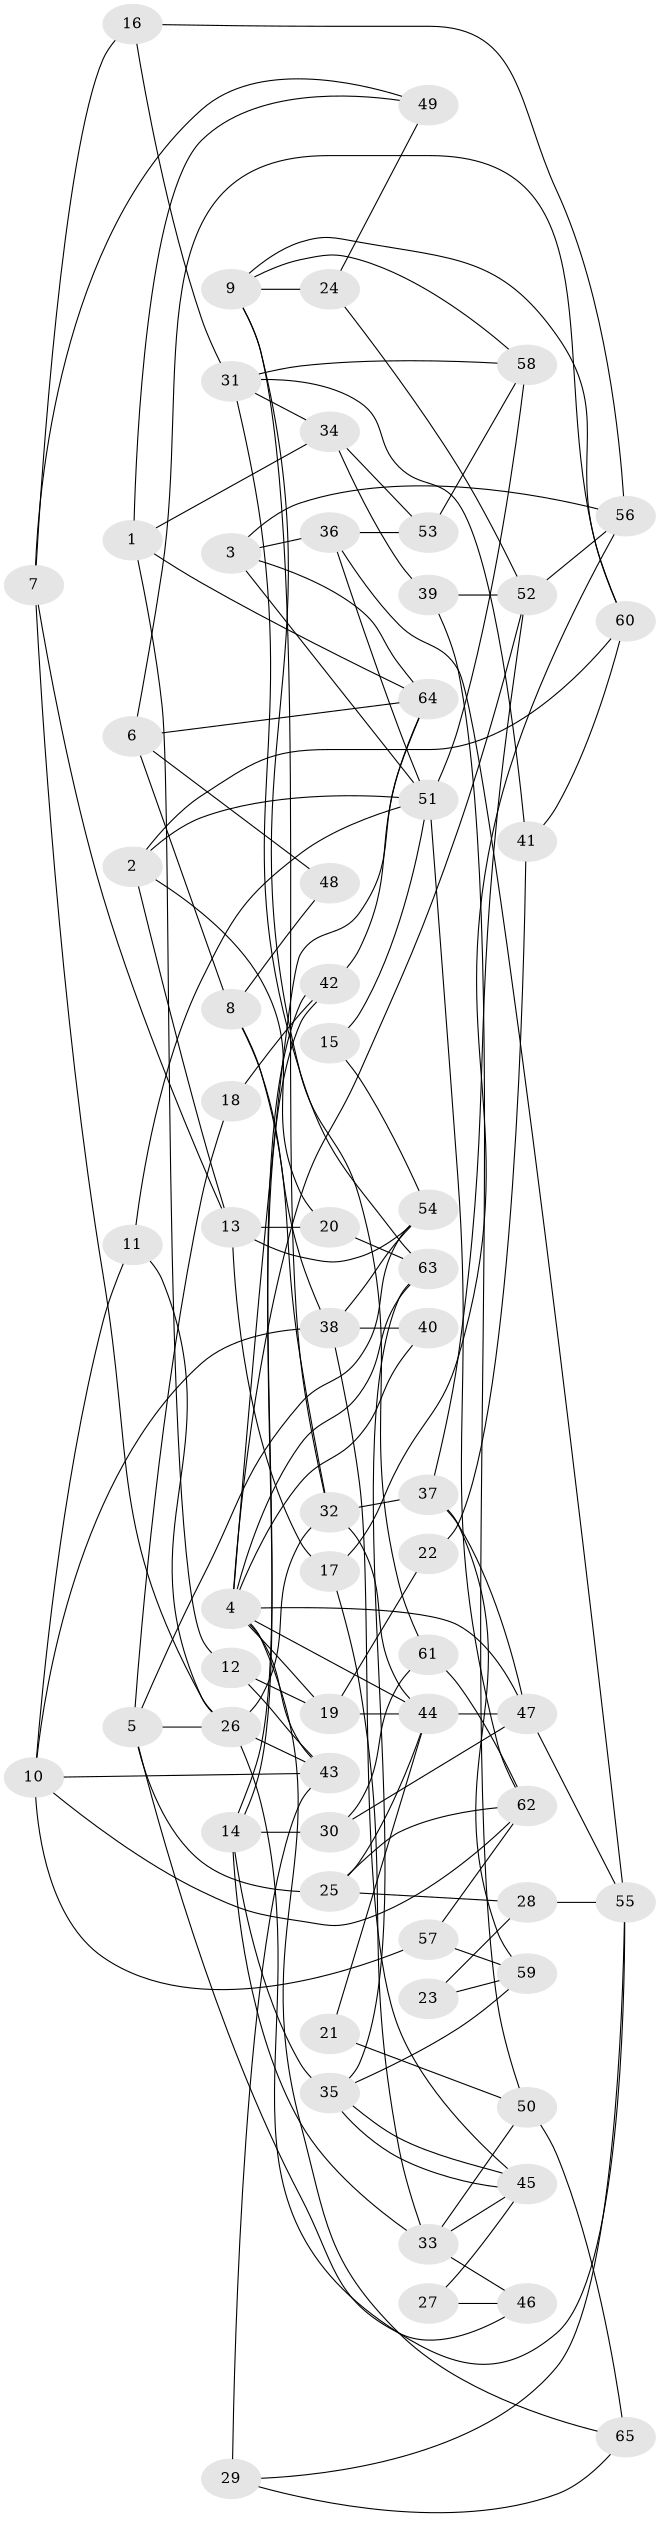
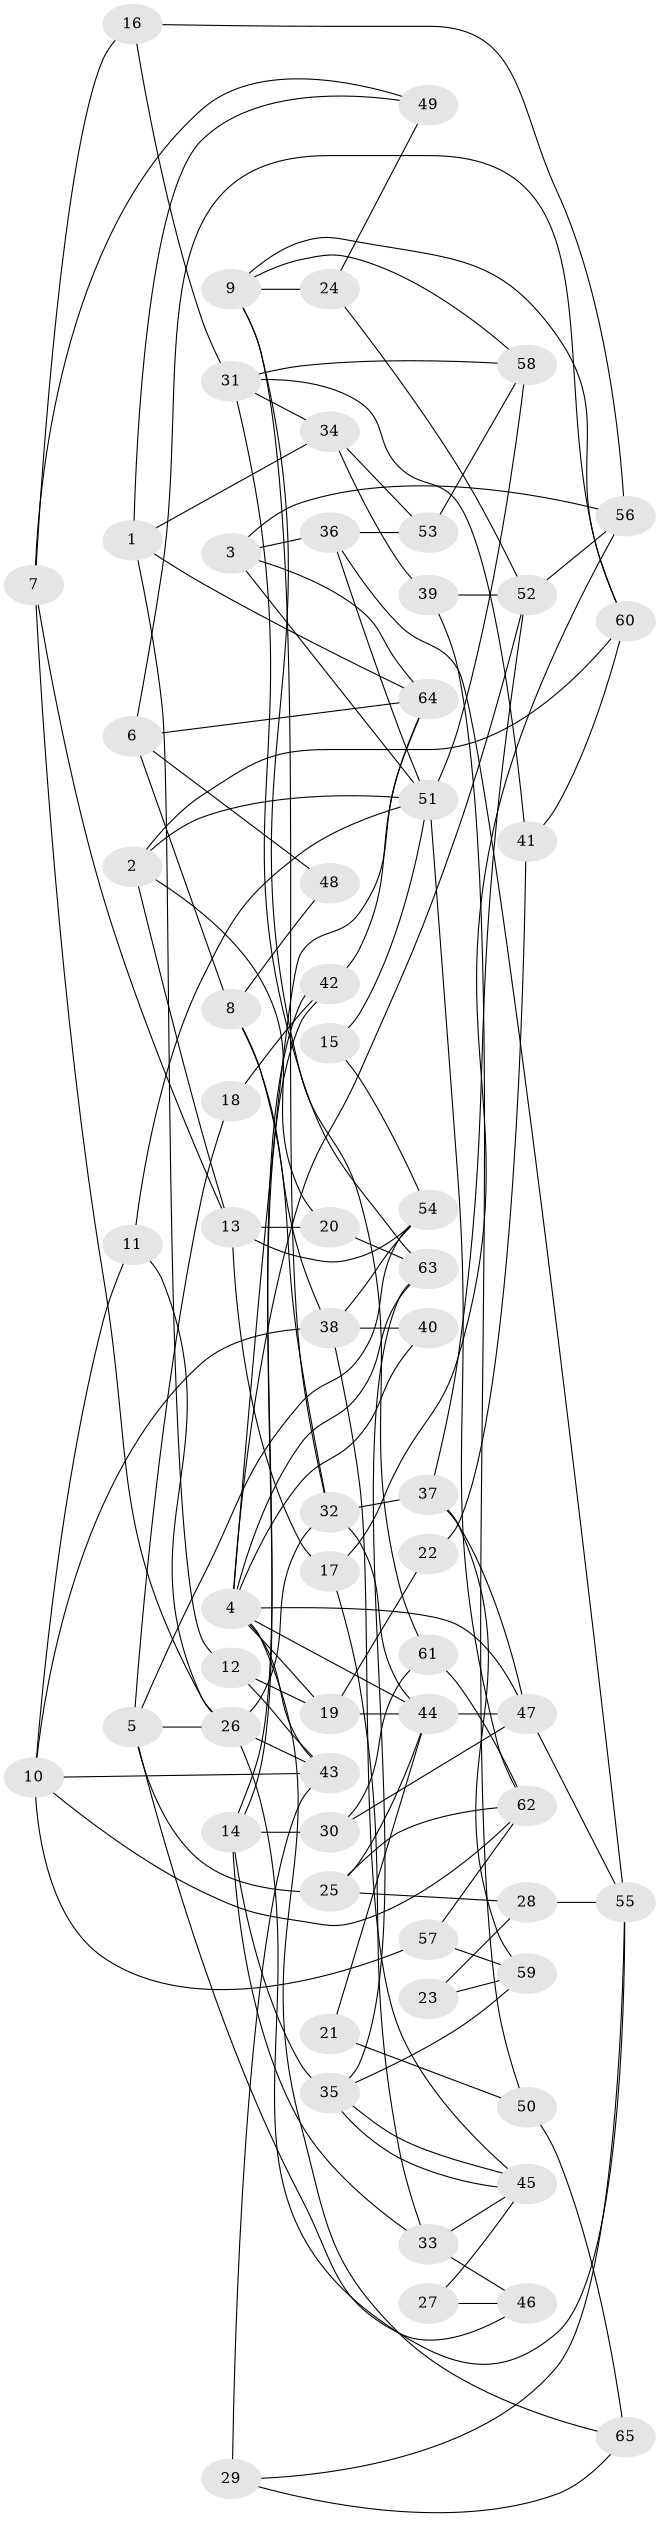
edge "50" -- "33": removed
